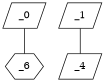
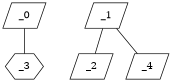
node "_6": label "_6" -> "_3"
node "_2": added
